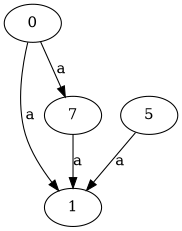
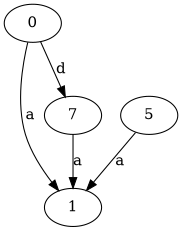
edge "0" -> "7": label "a" -> "d"
